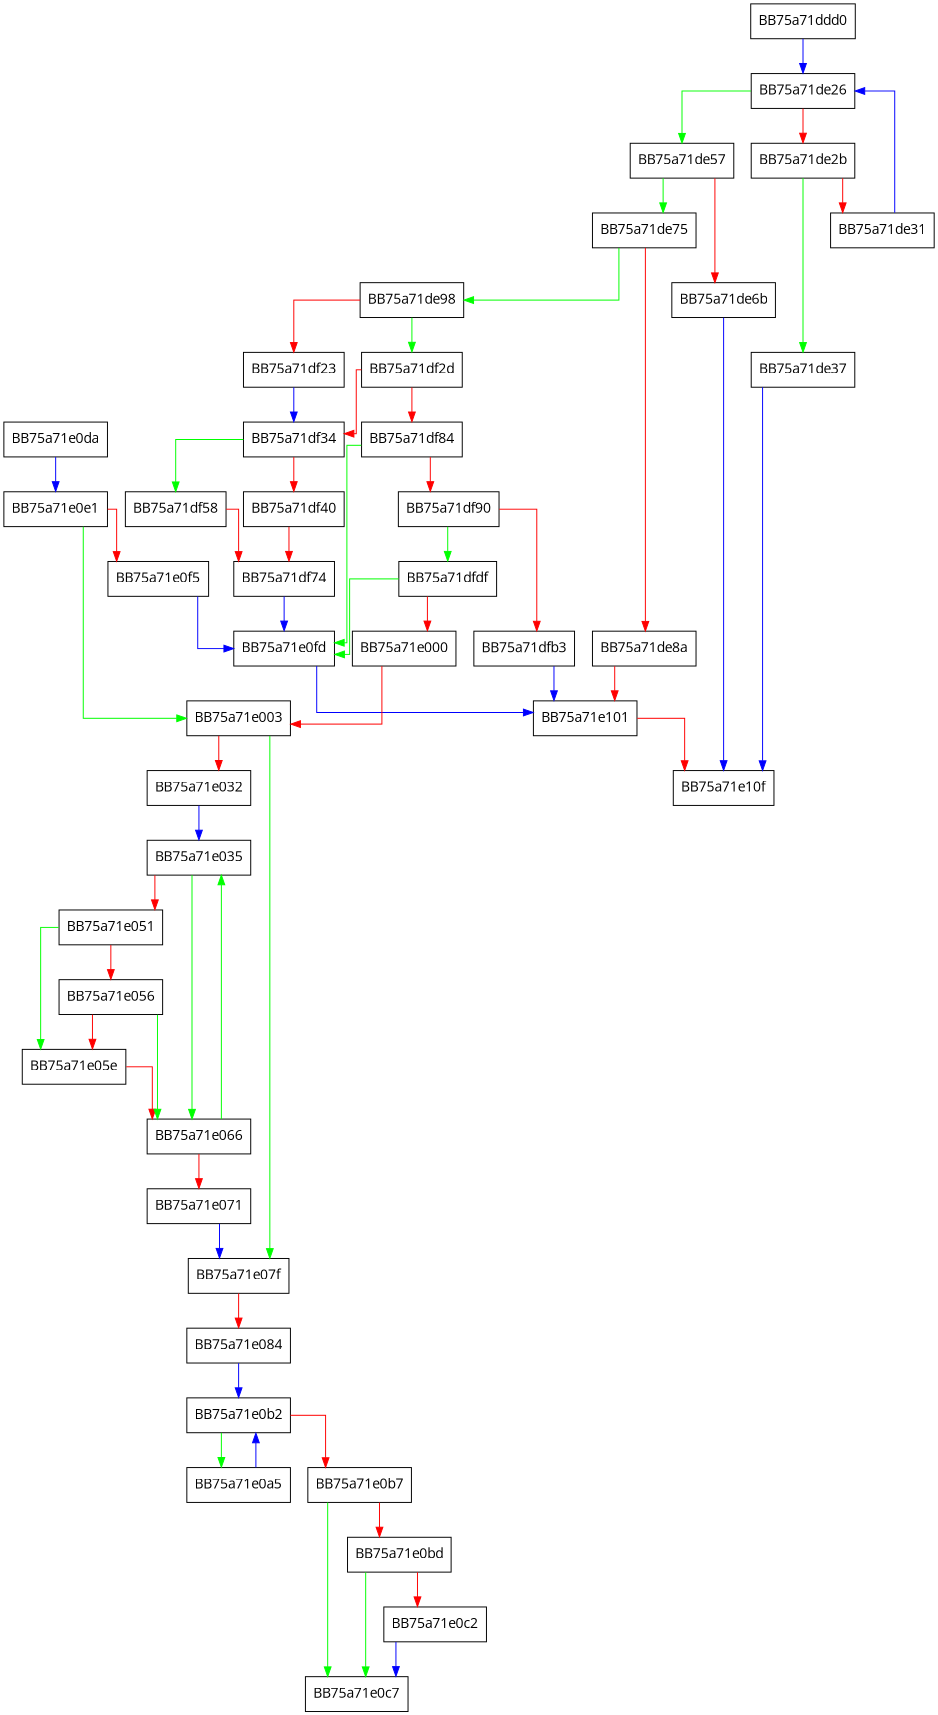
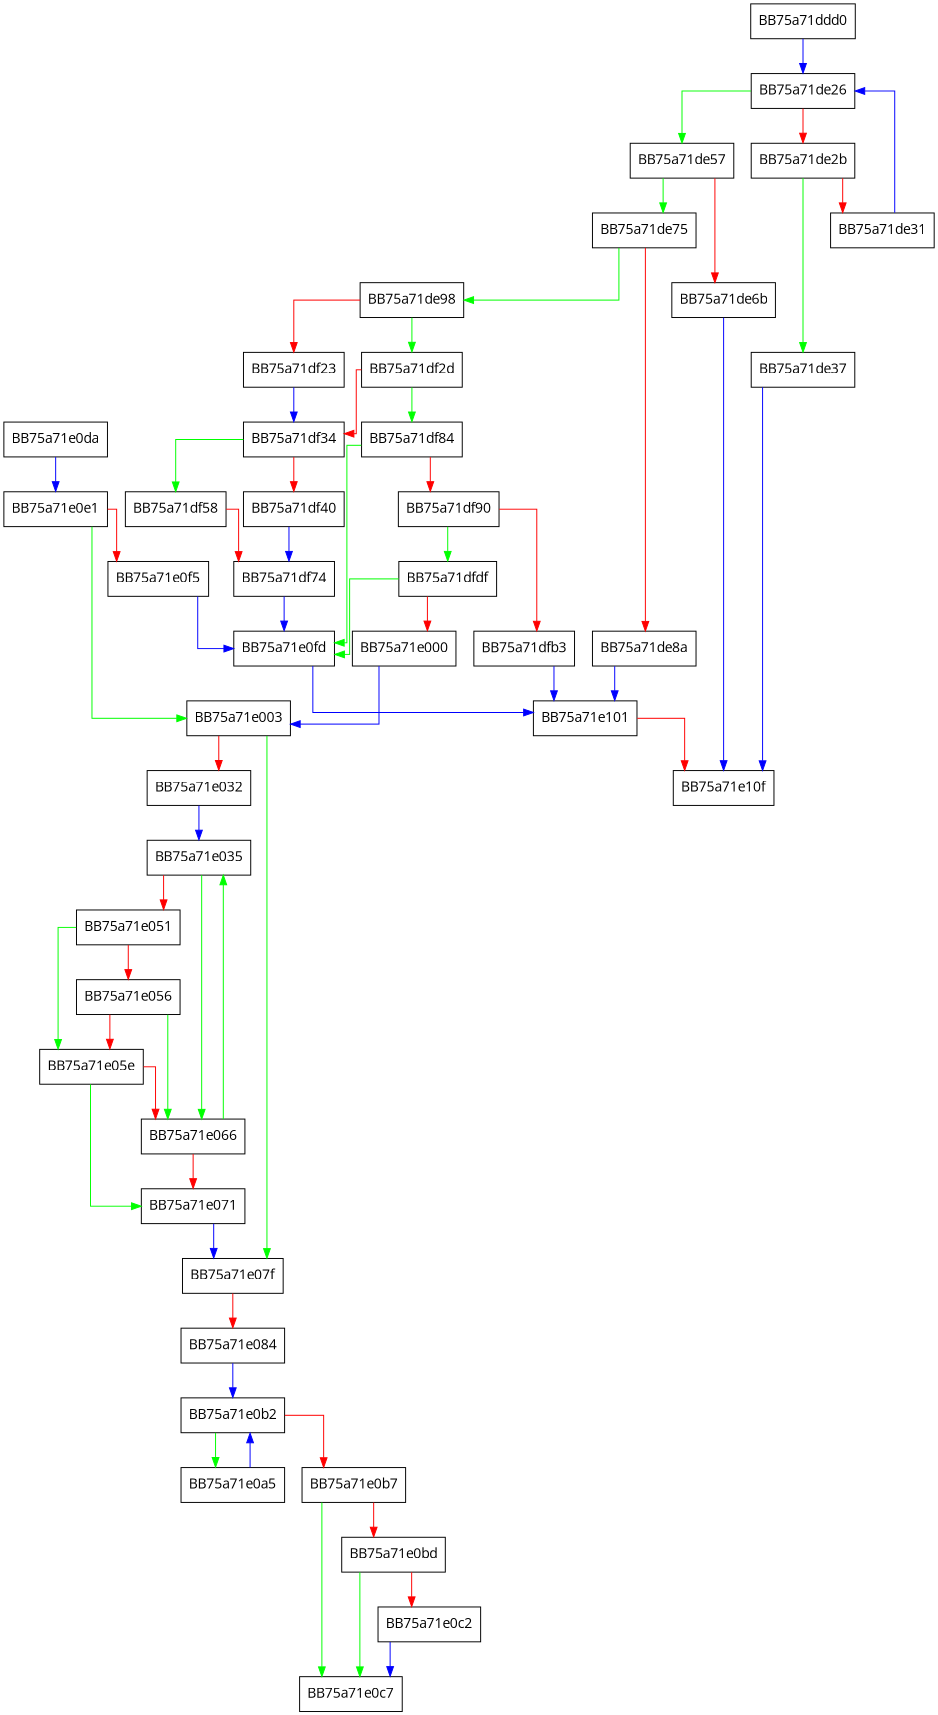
edge "BB75a71df2d" -> "BB75a71df84": color red -> green
edge "BB75a71df40" -> "BB75a71df74": color red -> blue
edge "BB75a71de8a" -> "BB75a71e101": color red -> blue
edge "BB75a71e000" -> "BB75a71e003": color red -> blue
edge "BB75a71e05e" -> "BB75a71e071": added
